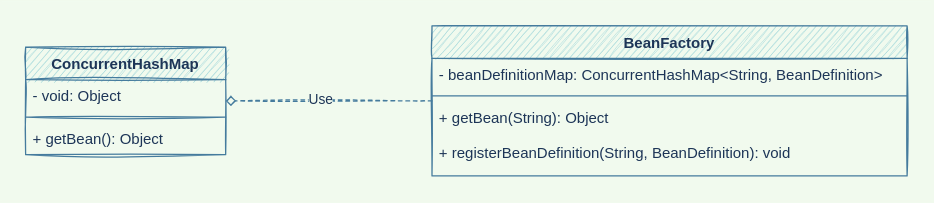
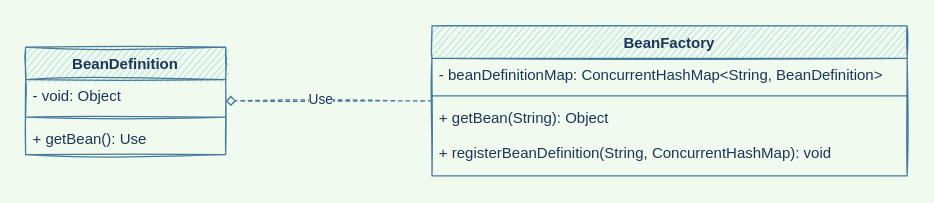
node "ConcurrentHashMap": label "ConcurrentHashMap" -> "BeanDefinition"
node "+ getBean(String): Object + registerBeanDefinition(String, BeanDefinition): void": label "+ getBean(String): Object + registerBeanDefinition(String, BeanDefinition): void" -> "+ getBean(String): Object + registerBeanDefinition(String, ConcurrentHashMap): void"
node "+ getBean(): Object": label "+ getBean(): Object" -> "+ getBean(): Use"
